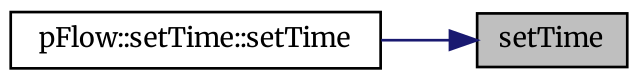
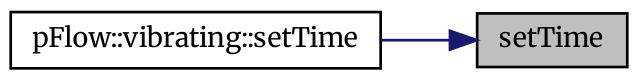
node "pFlow::setTime::setTime": label "pFlow::setTime::setTime" -> "pFlow::vibrating::setTime"
